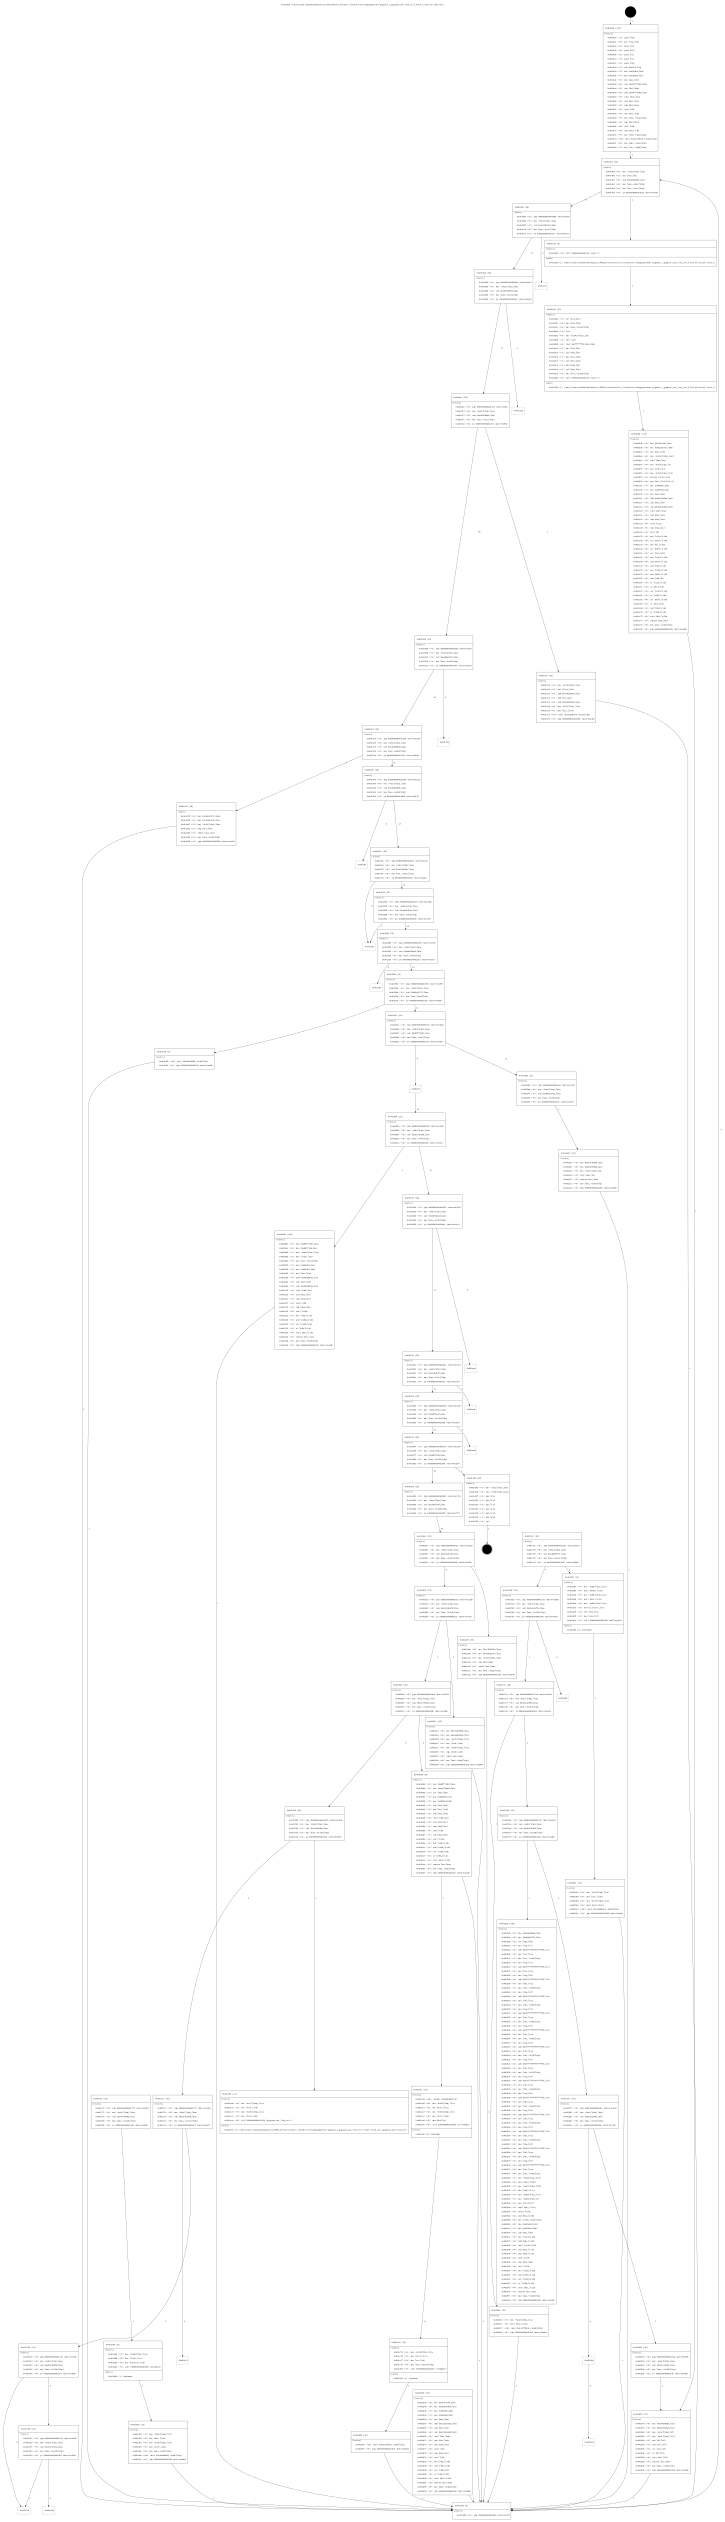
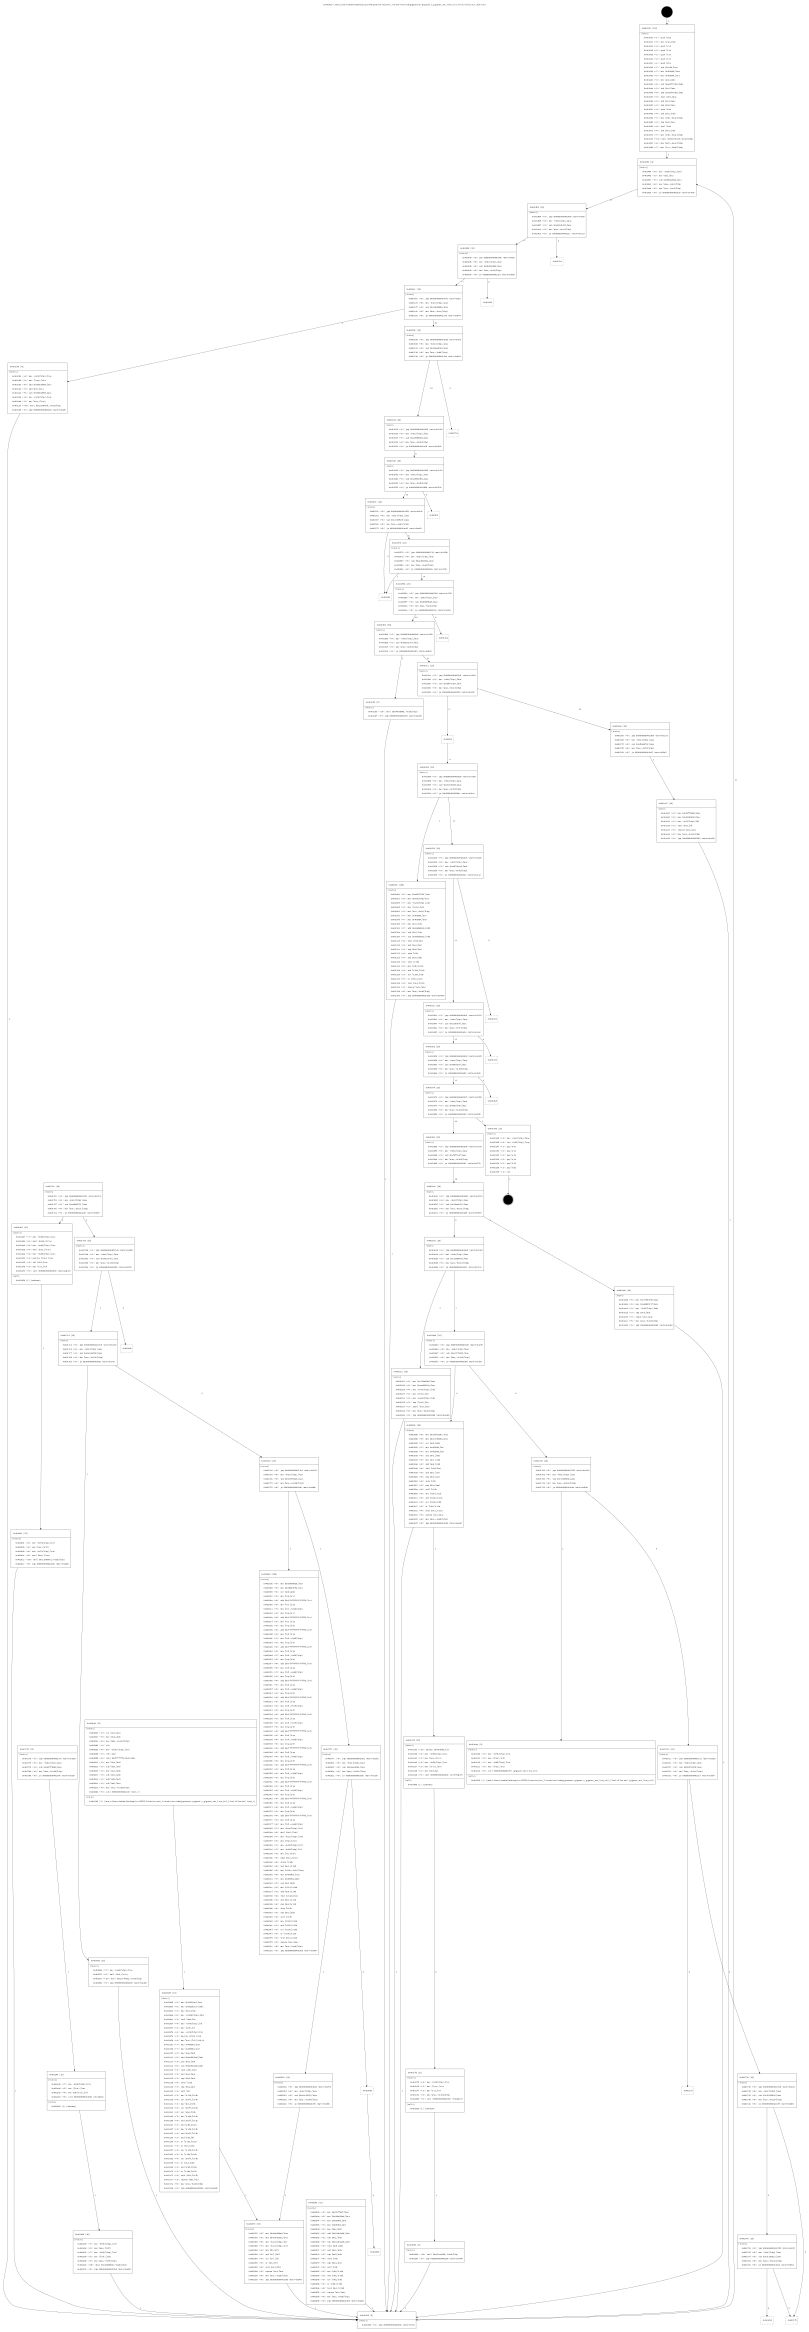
node "0x401ba0 [5]": removed
node "0x401a7d [30]": removed
